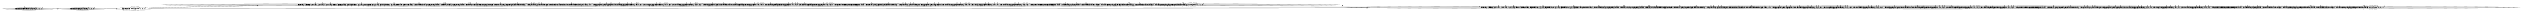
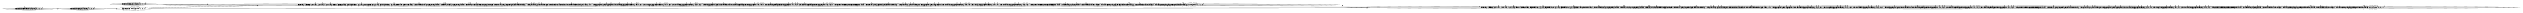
node "testPrimitiveAnyInSubquery['0', '1', '0']": added
